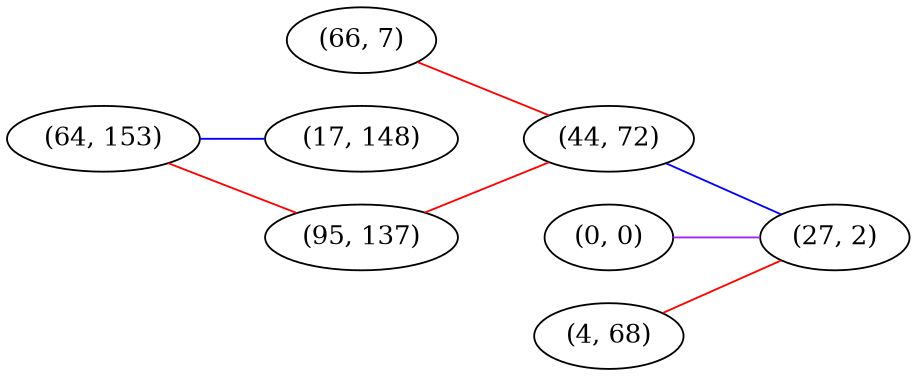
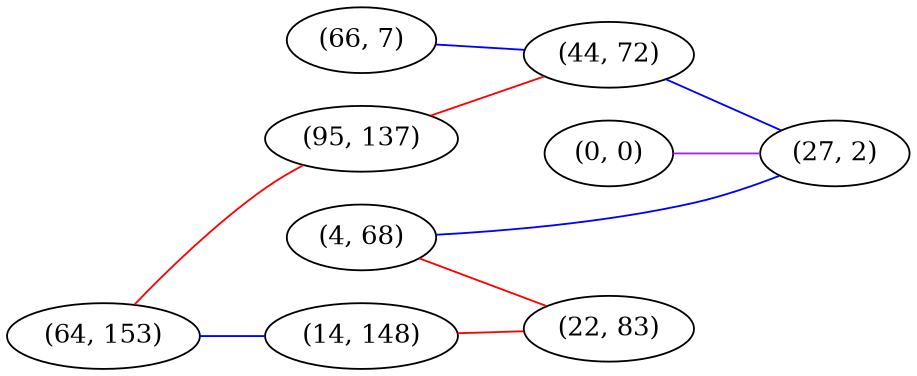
edge "(66, 7)" -- "(44, 72)": color red -> blue
node "(17, 148)": label "(17, 148)" -> "(14, 148)"
edge "(27, 2)" -- "(4, 68)": color red -> blue
node "(22, 83)": added
